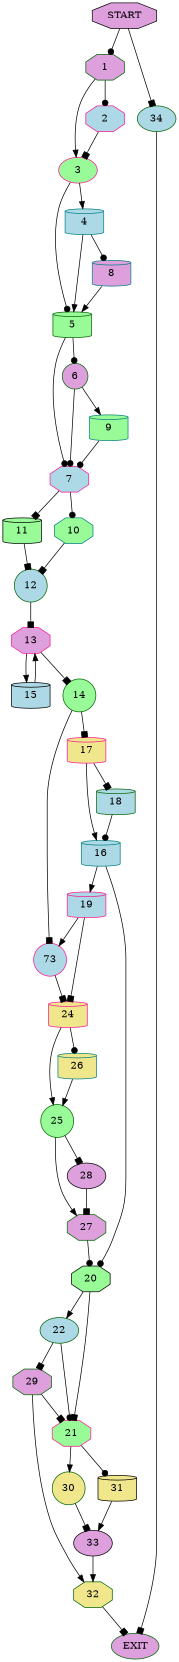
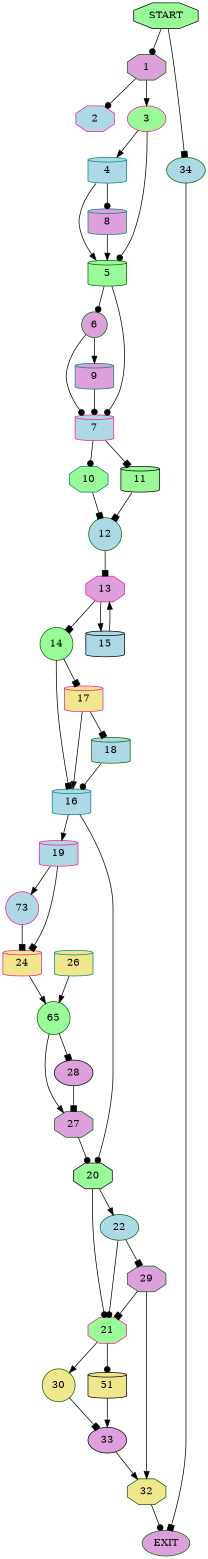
node "START": fillcolor plum -> palegreen
edge "2" -> "3": removed
node "9": fillcolor palegreen -> plum
node "7": shape octagon -> cylinder
edge "14" -> "73": now "14" -> "16"
edge "24" -> "26": removed
node "25": label "25" -> "65"
edge "20" -> "21": arrowhead box -> dot
node "31": label "31" -> "51"
edge "32" -> "EXIT": arrowhead box -> dot
